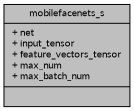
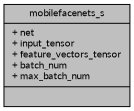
node "mobilefacenets_s": text "+ max_num" -> "+ batch_num"
